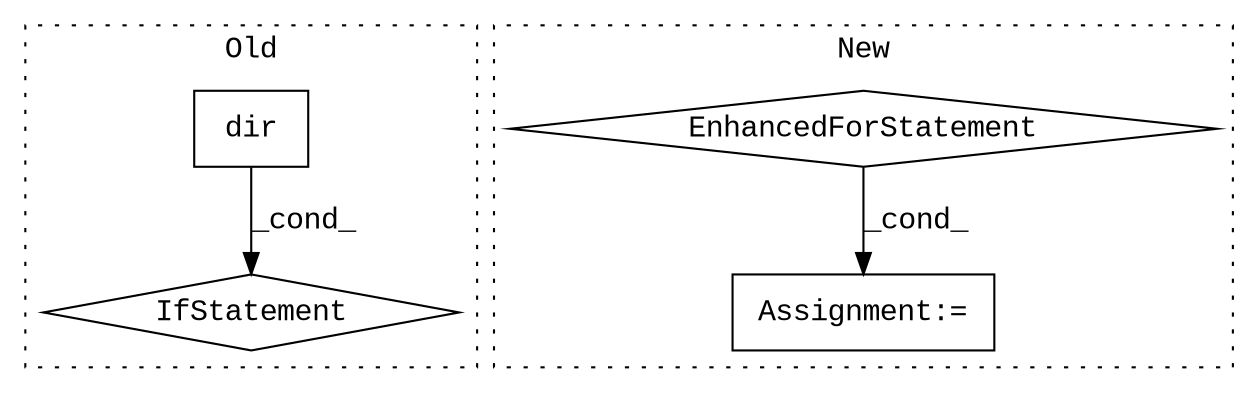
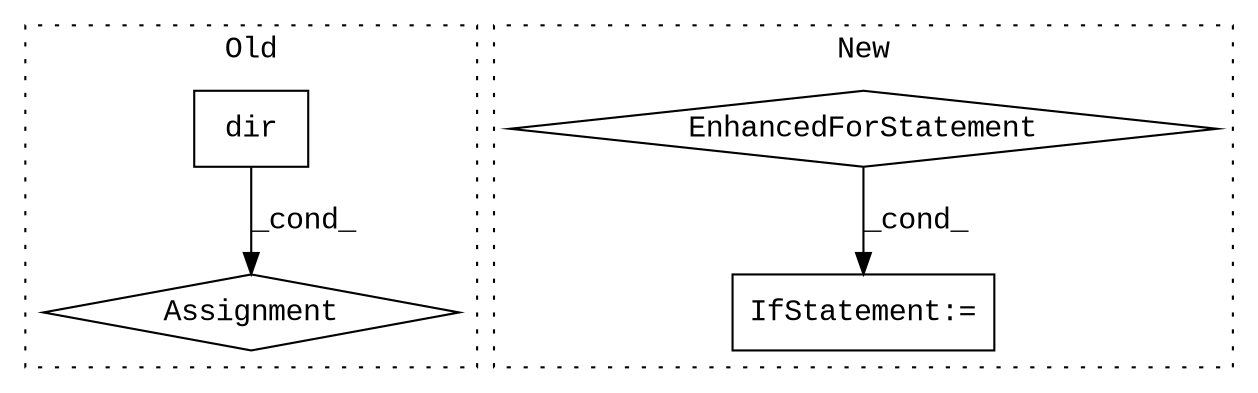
node "IfStatement": label "IfStatement" -> "Assignment"
node "Assignment:=": label "Assignment:=" -> "IfStatement:="
